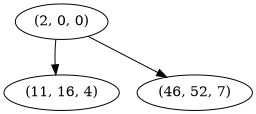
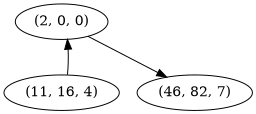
edge "(2, 0, 0)" -> "(11, 16, 4)": reversed
node "(46, 52, 7)": label "(46, 52, 7)" -> "(46, 82, 7)"
